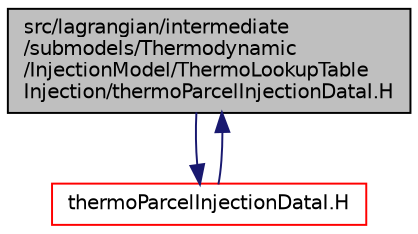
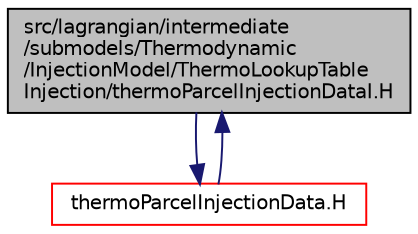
node "thermoParcelInjectionDataI.H": label "thermoParcelInjectionDataI.H" -> "thermoParcelInjectionData.H"
